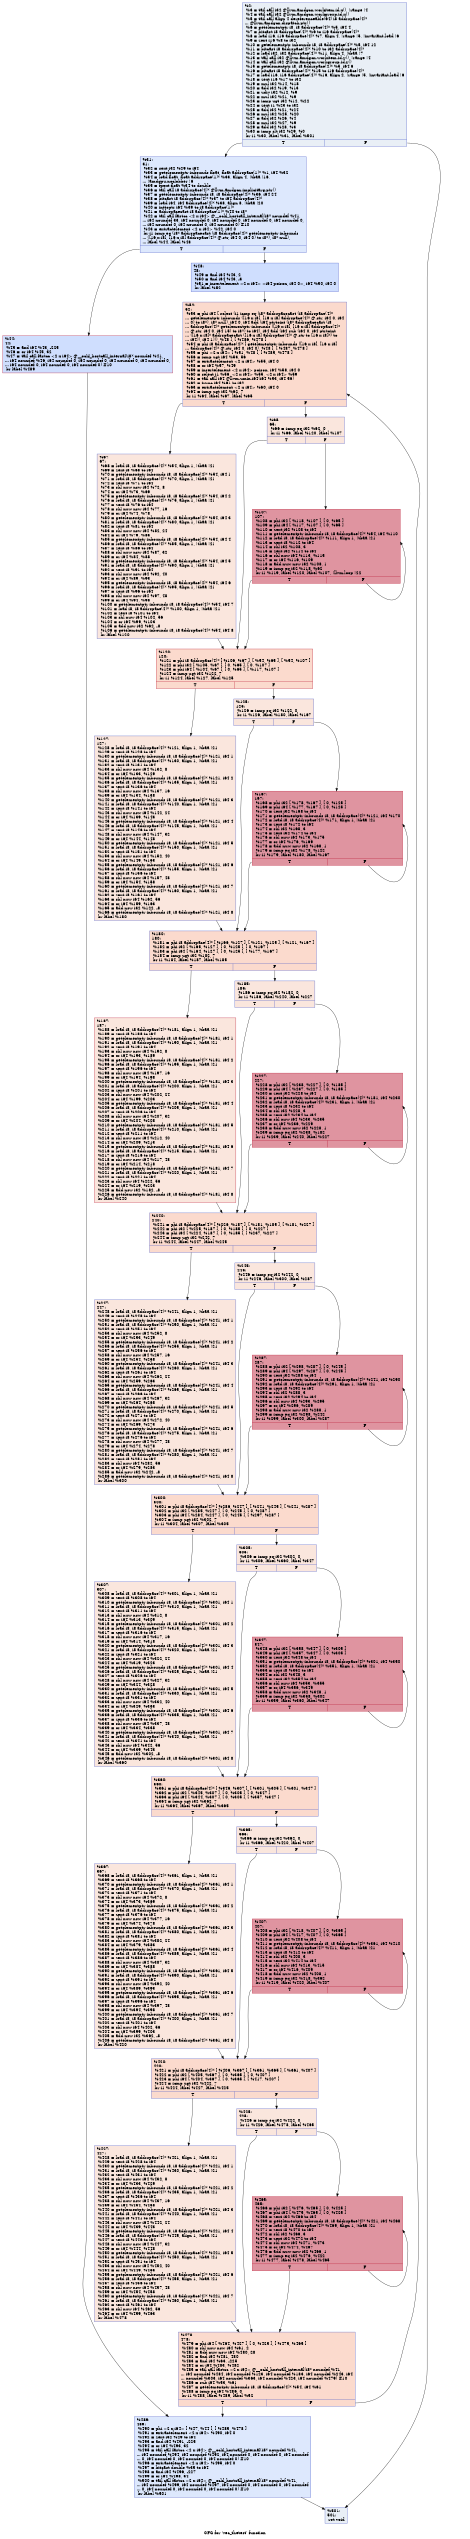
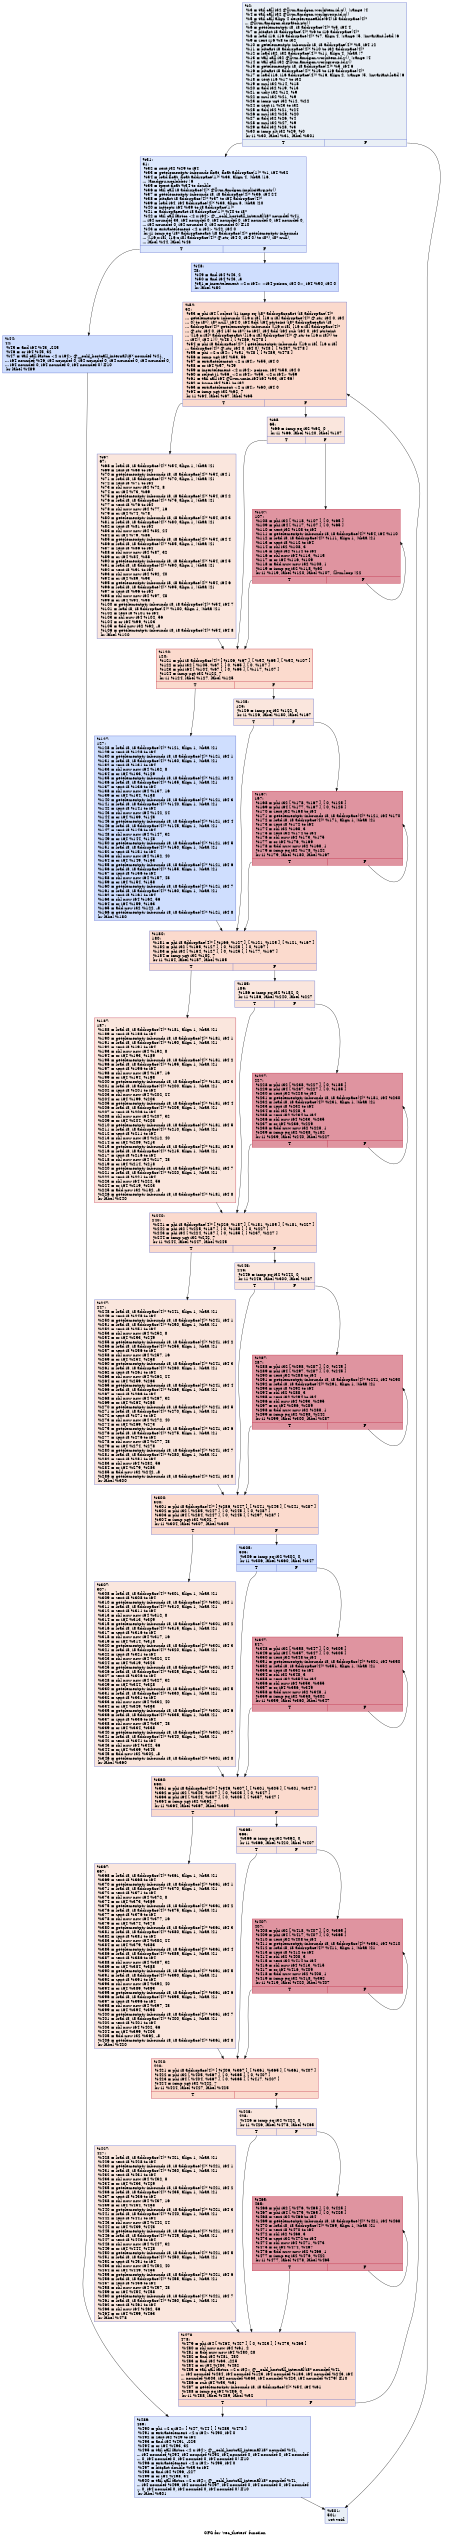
node "%44:": color #b70d28ff -> #3d50c3ff
node "%127:": fillcolor #f3c7b170 -> #93b5fe70
node "%305:": fillcolor #f3c7b170 -> #93b5fe70
node "%420:": color #3d50c3ff -> #b70d28ff
edge "%420:" -> "%427:": removed
